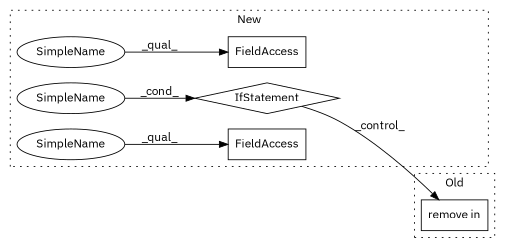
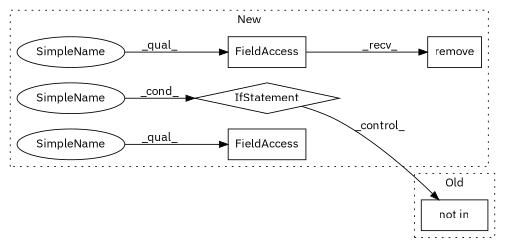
node "remove": added
node "remove in": label "remove in" -> "not in"
